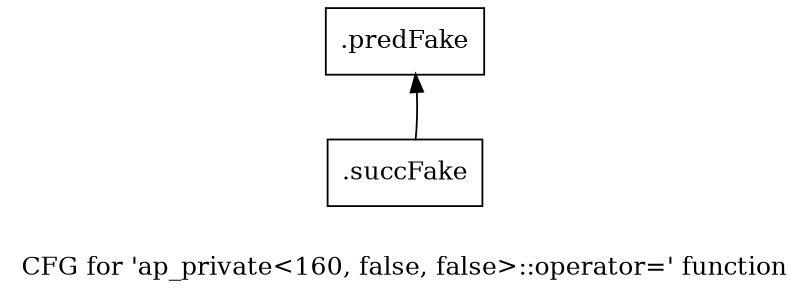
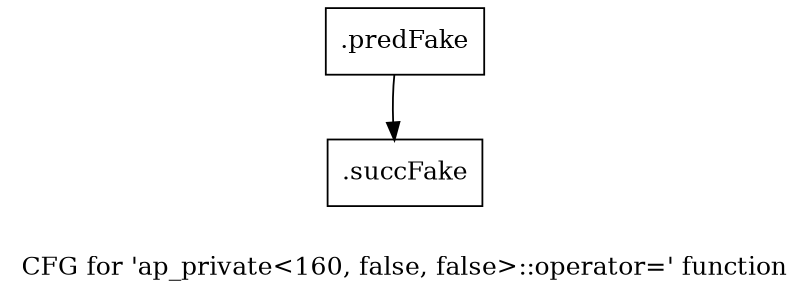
edge ".succFake" -> ".predFake": reversed
